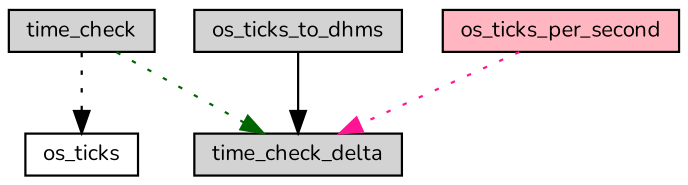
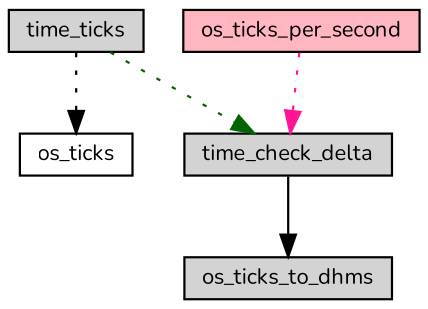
node "time_check": label "time_check" -> "time_ticks"
edge "os_ticks_to_dhms" -> "time_check_delta": reversed
